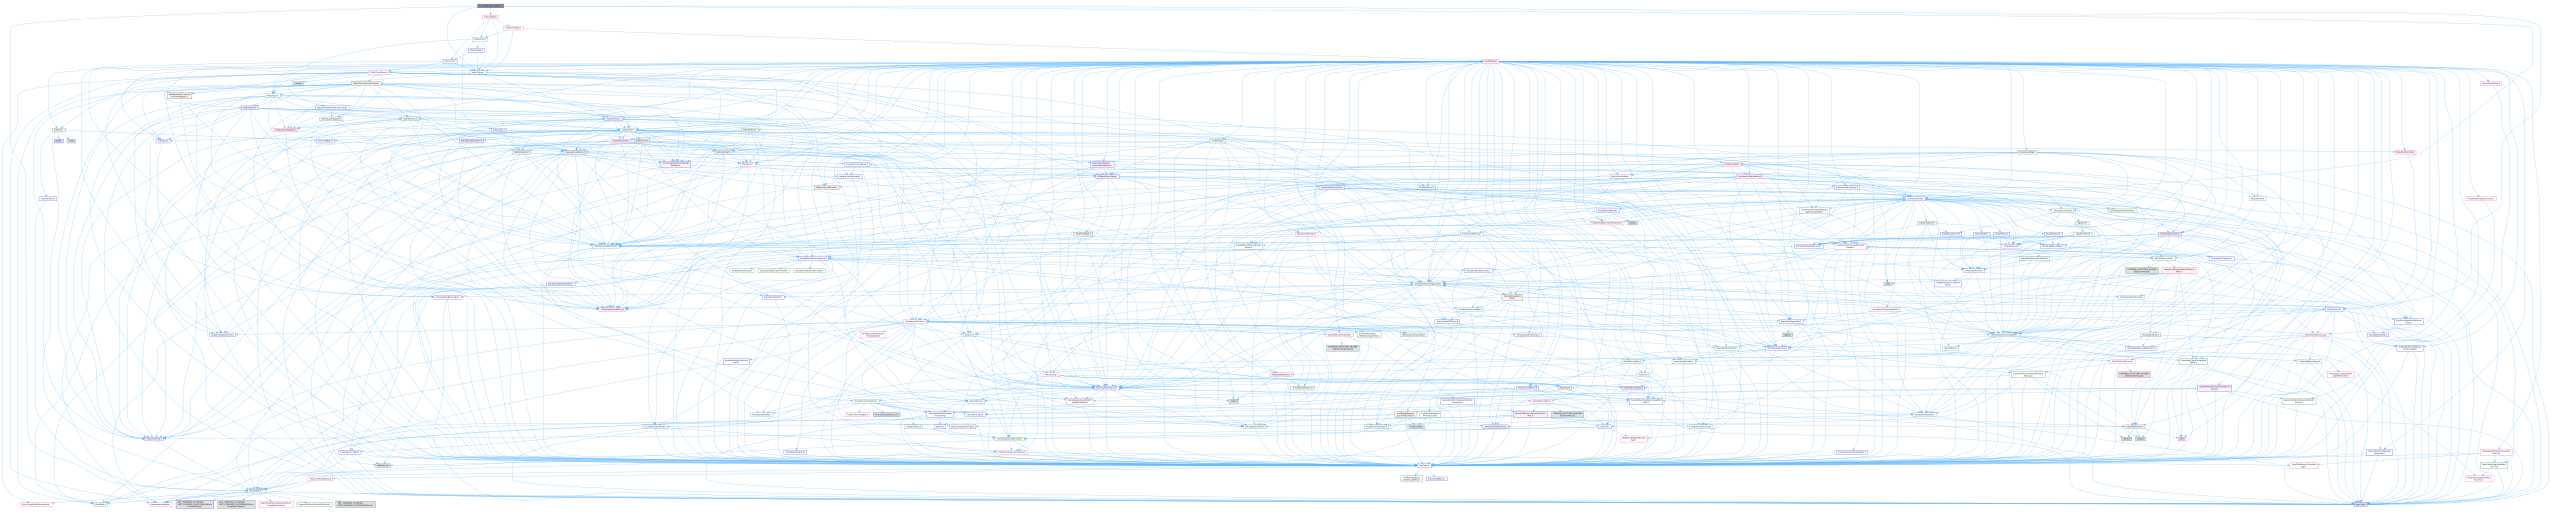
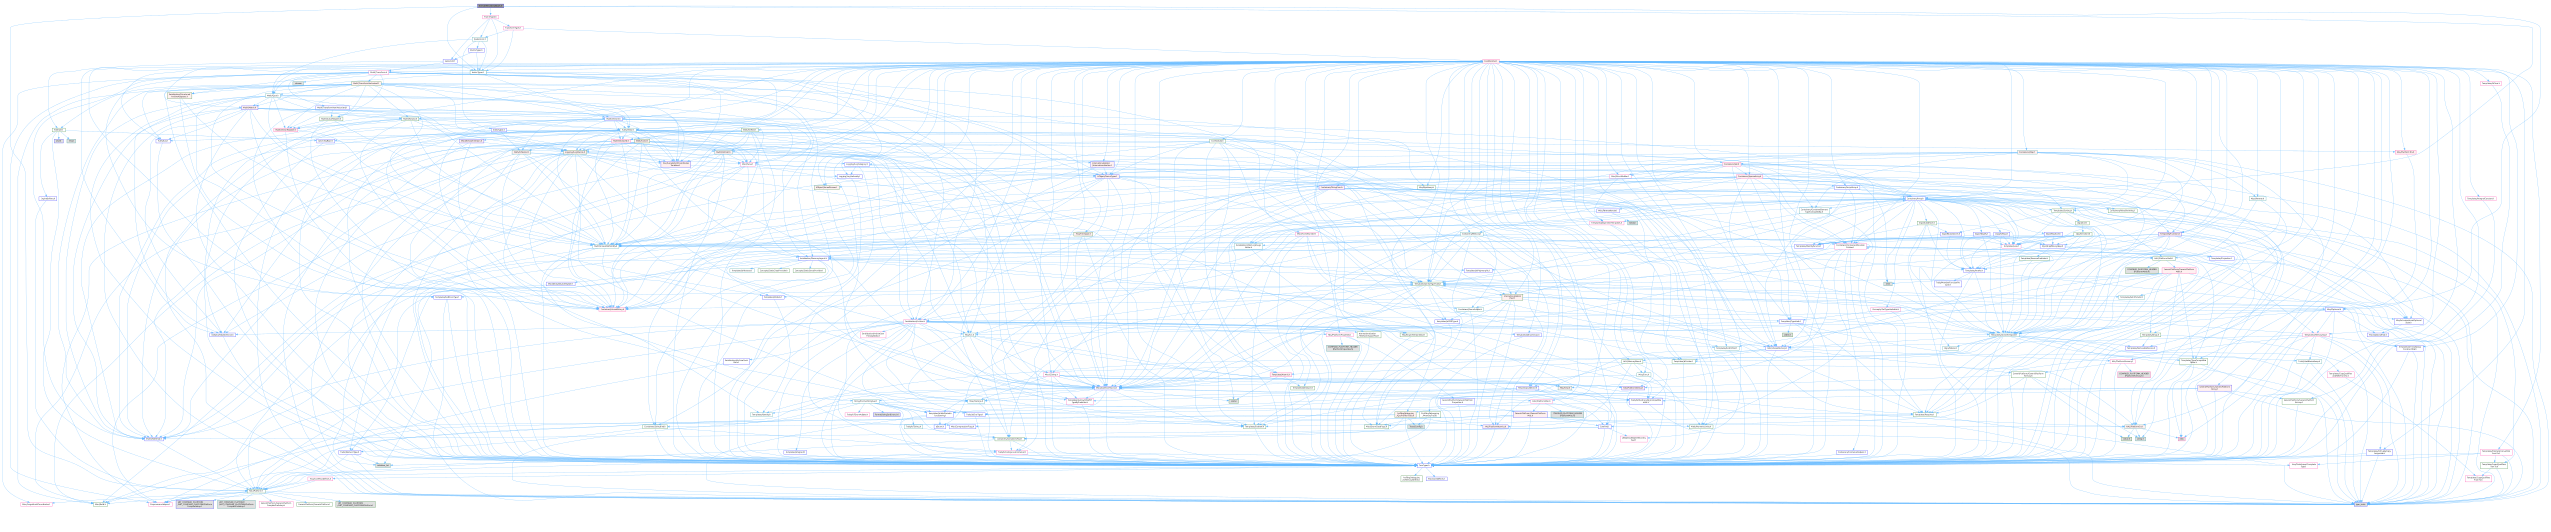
edge "Math/Vector4.h" -> "Logging/LogMacros.h": now "Math/Color.h" -> "Logging/LogMacros.h"
edge "Internationalization /Text.h" -> "Templates/UnrealTypeTraits.h": reversed
edge "Containers/BitArray.h" -> "Misc/AssertionMacros.h": added
